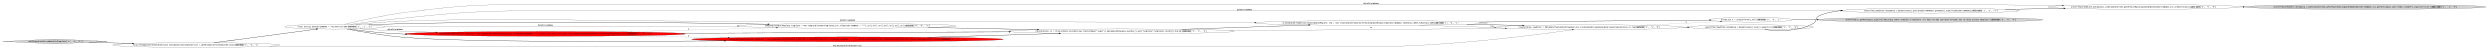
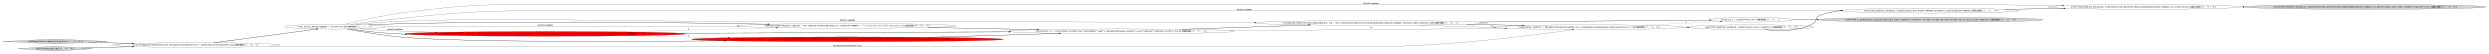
node "testCreateDataStream['1', '0', '0']": added
